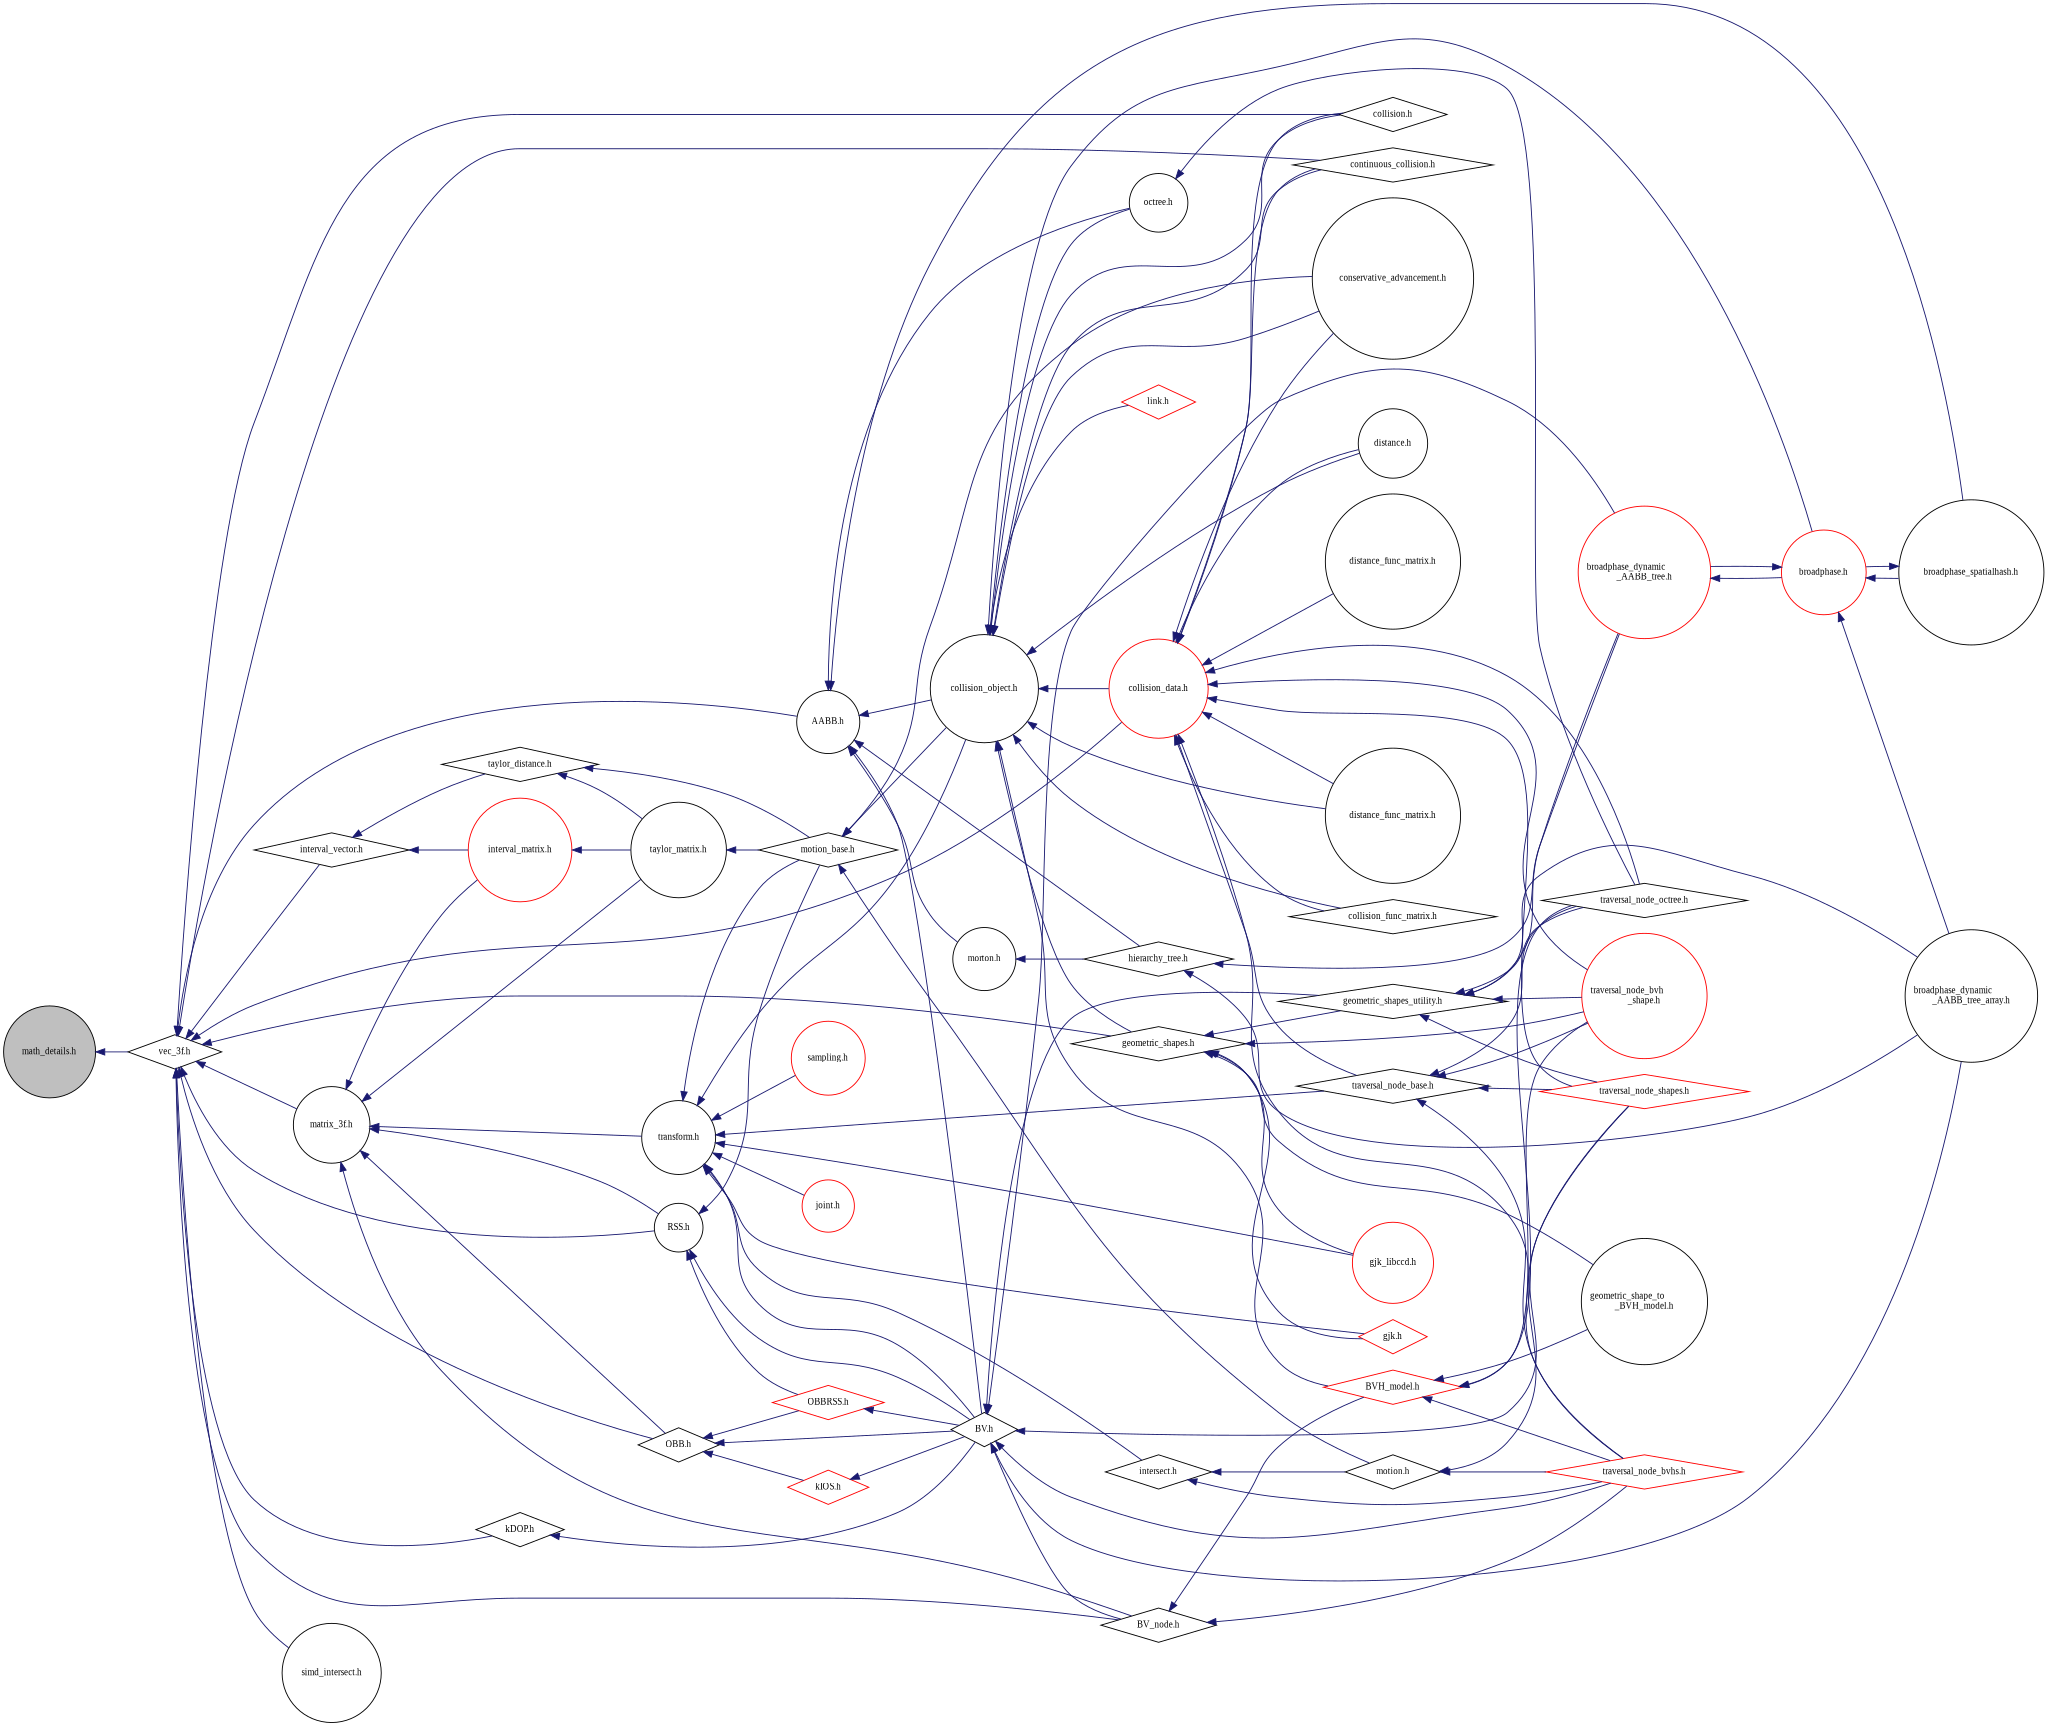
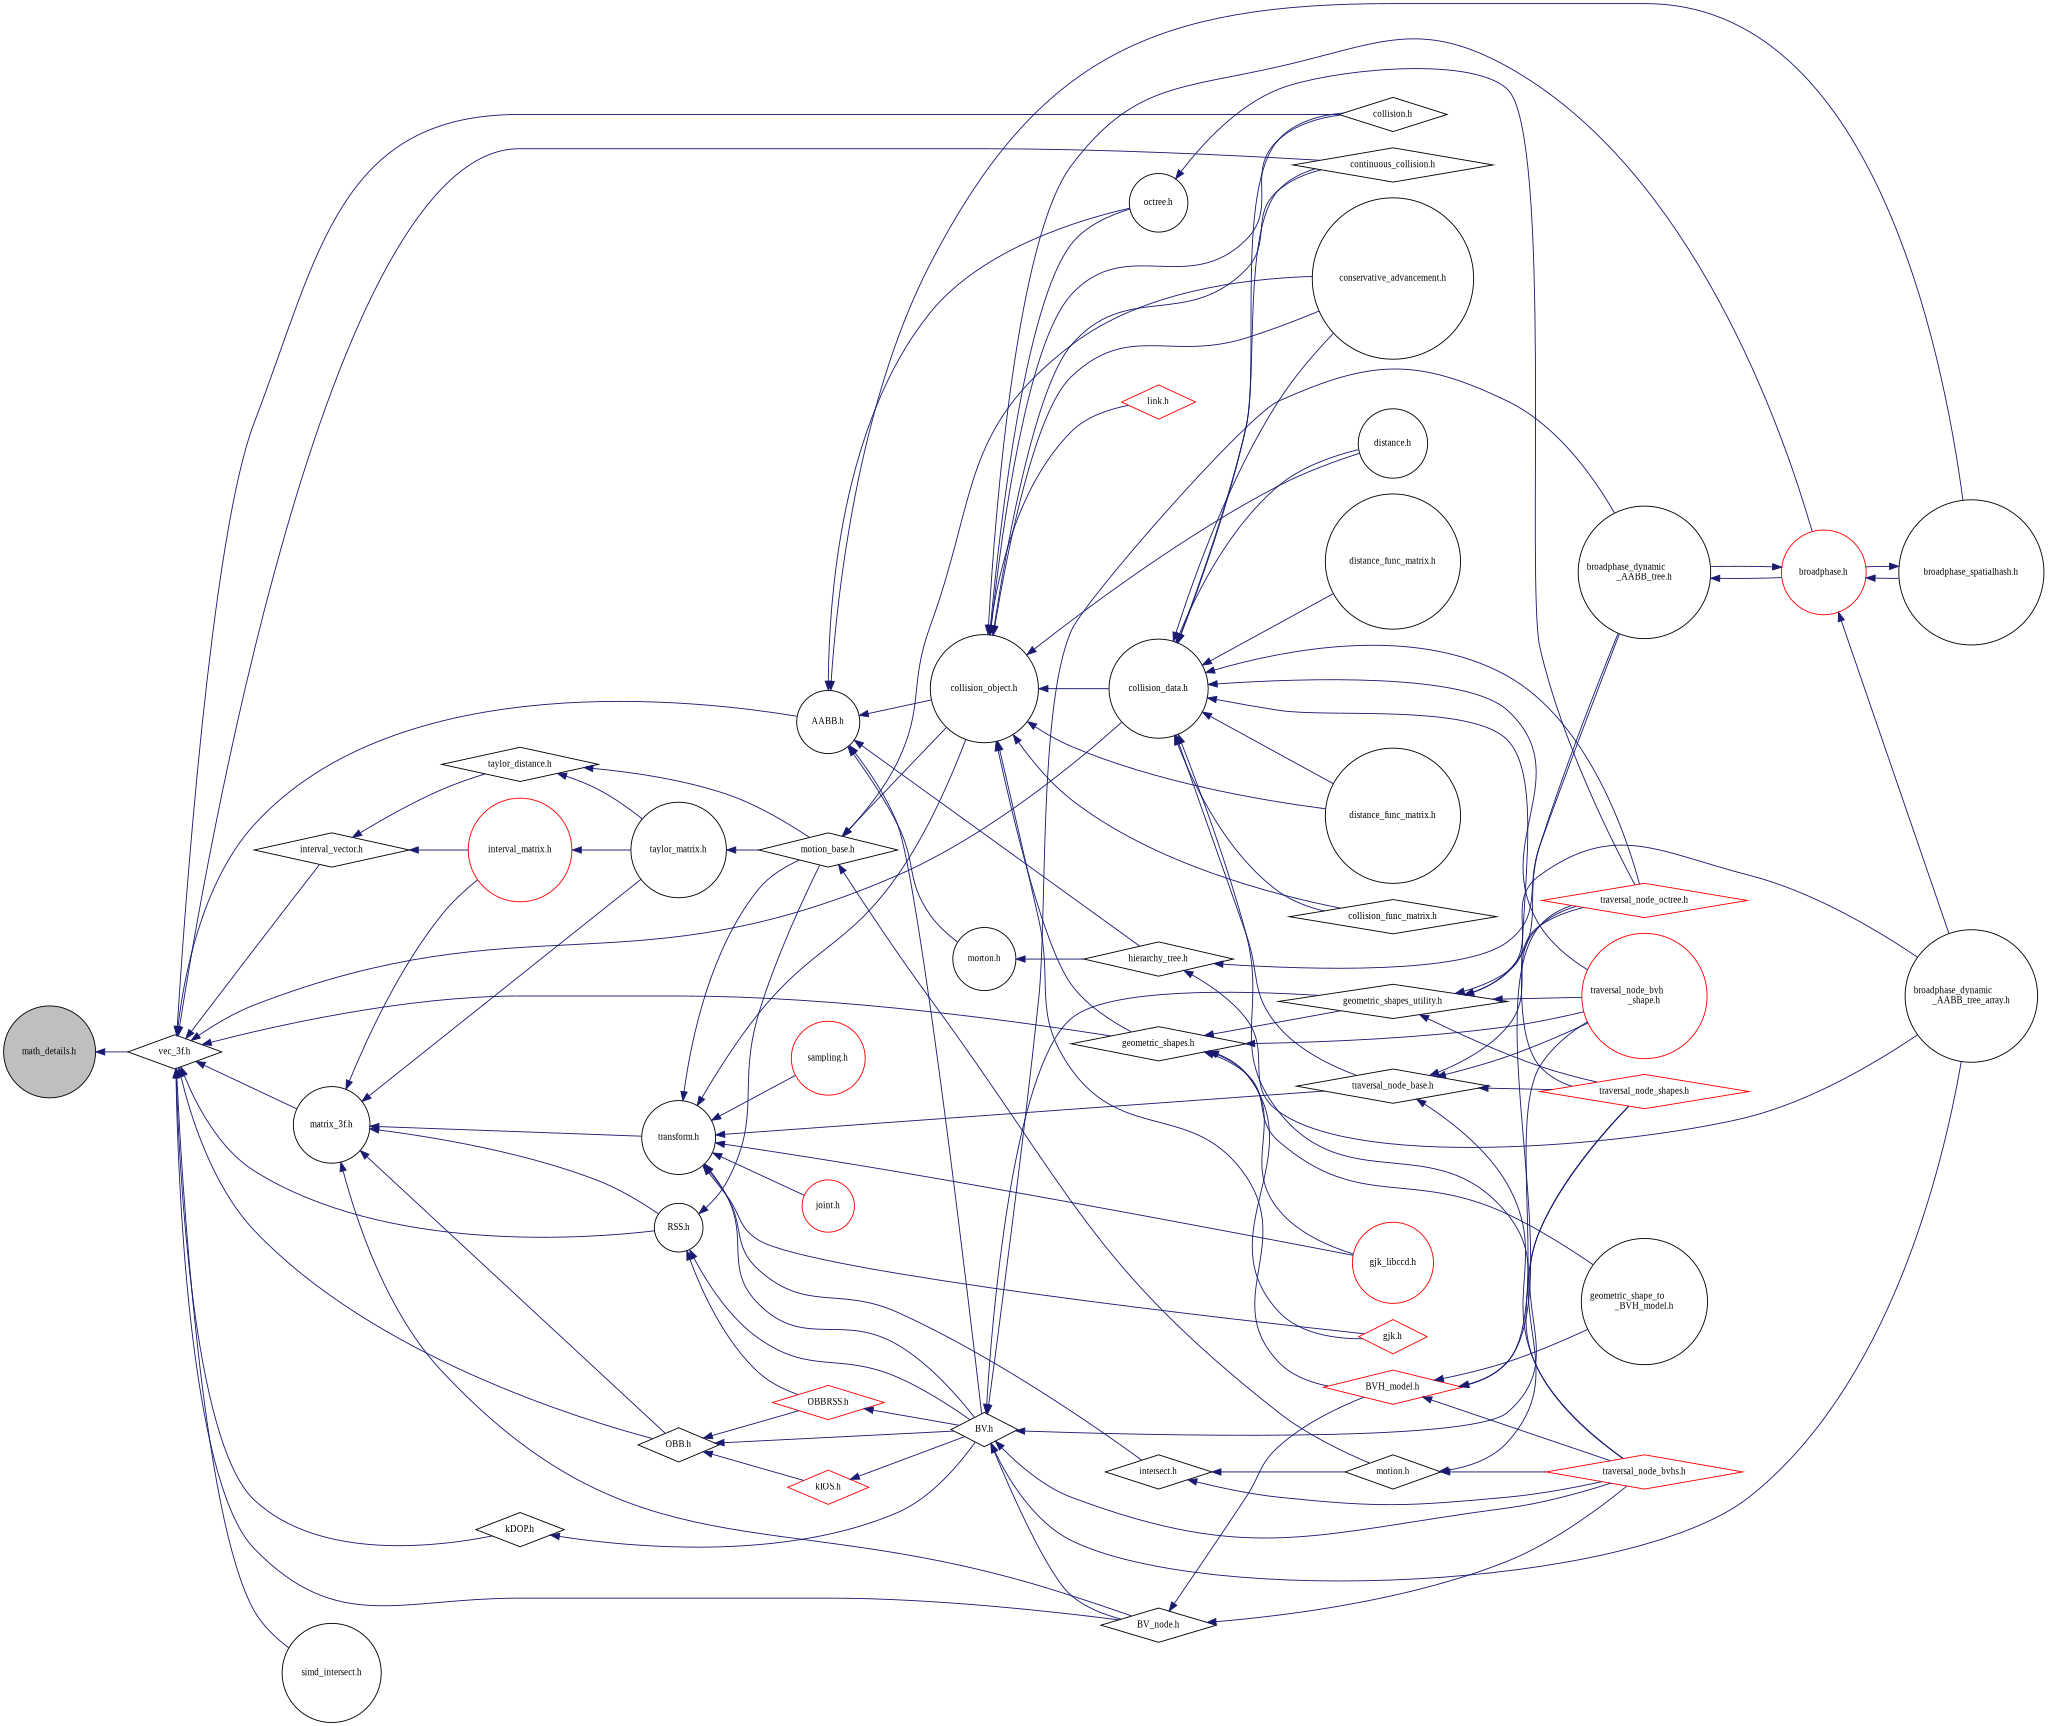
node "broadphase_dynamic _AABB_tree.h": color red -> black
node "collision_data.h": color red -> black
node "traversal_node_octree.h": color black -> red
